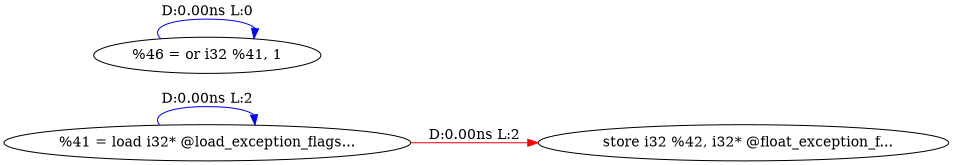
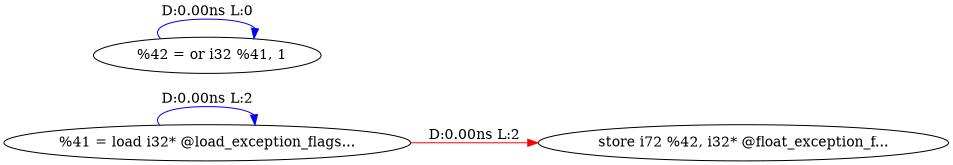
node "%46 = or i32 %41, 1": label "%46 = or i32 %41, 1" -> "%42 = or i32 %41, 1"
node "store i32 %42, i32* @float_exception_f...": label "store i32 %42, i32* @float_exception_f..." -> "store i72 %42, i32* @float_exception_f..."
